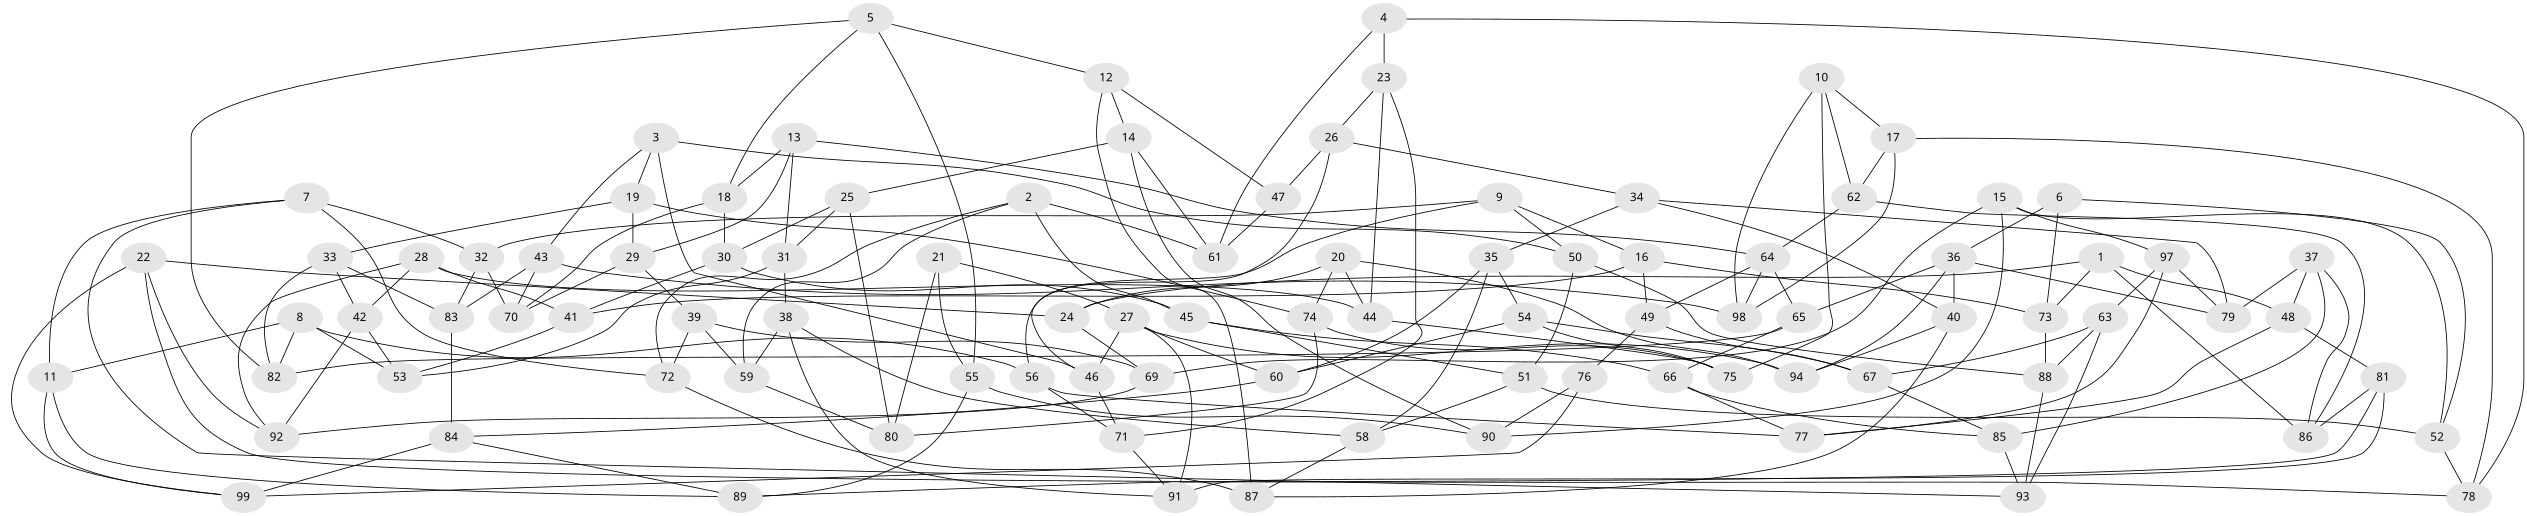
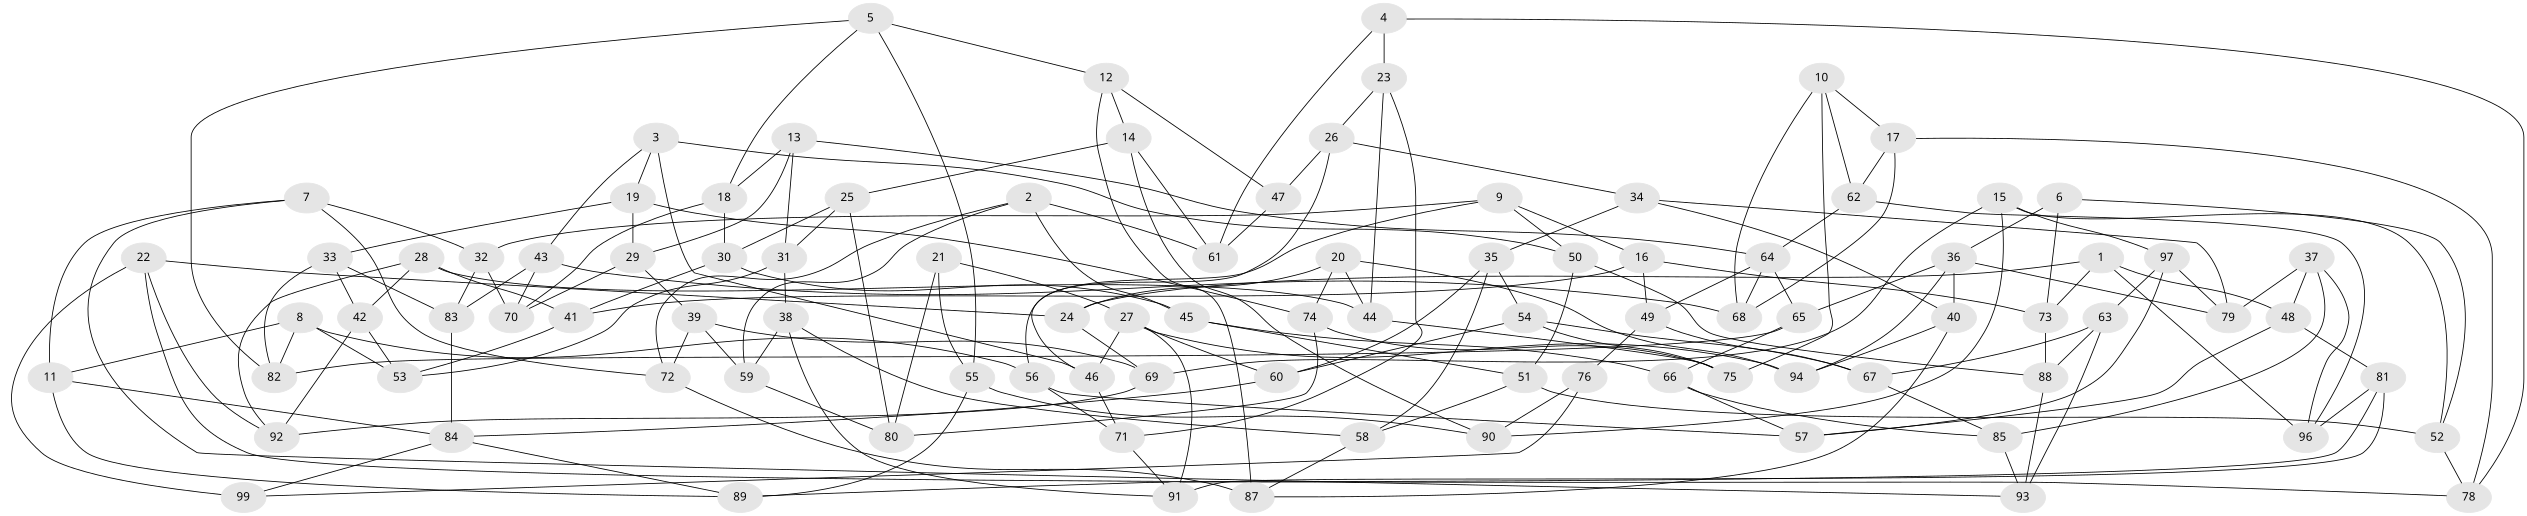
node "98": label "98" -> "68"
node "77": label "77" -> "57"
node "86": label "86" -> "96"
edge "11" -- "99": now "11" -- "84"
